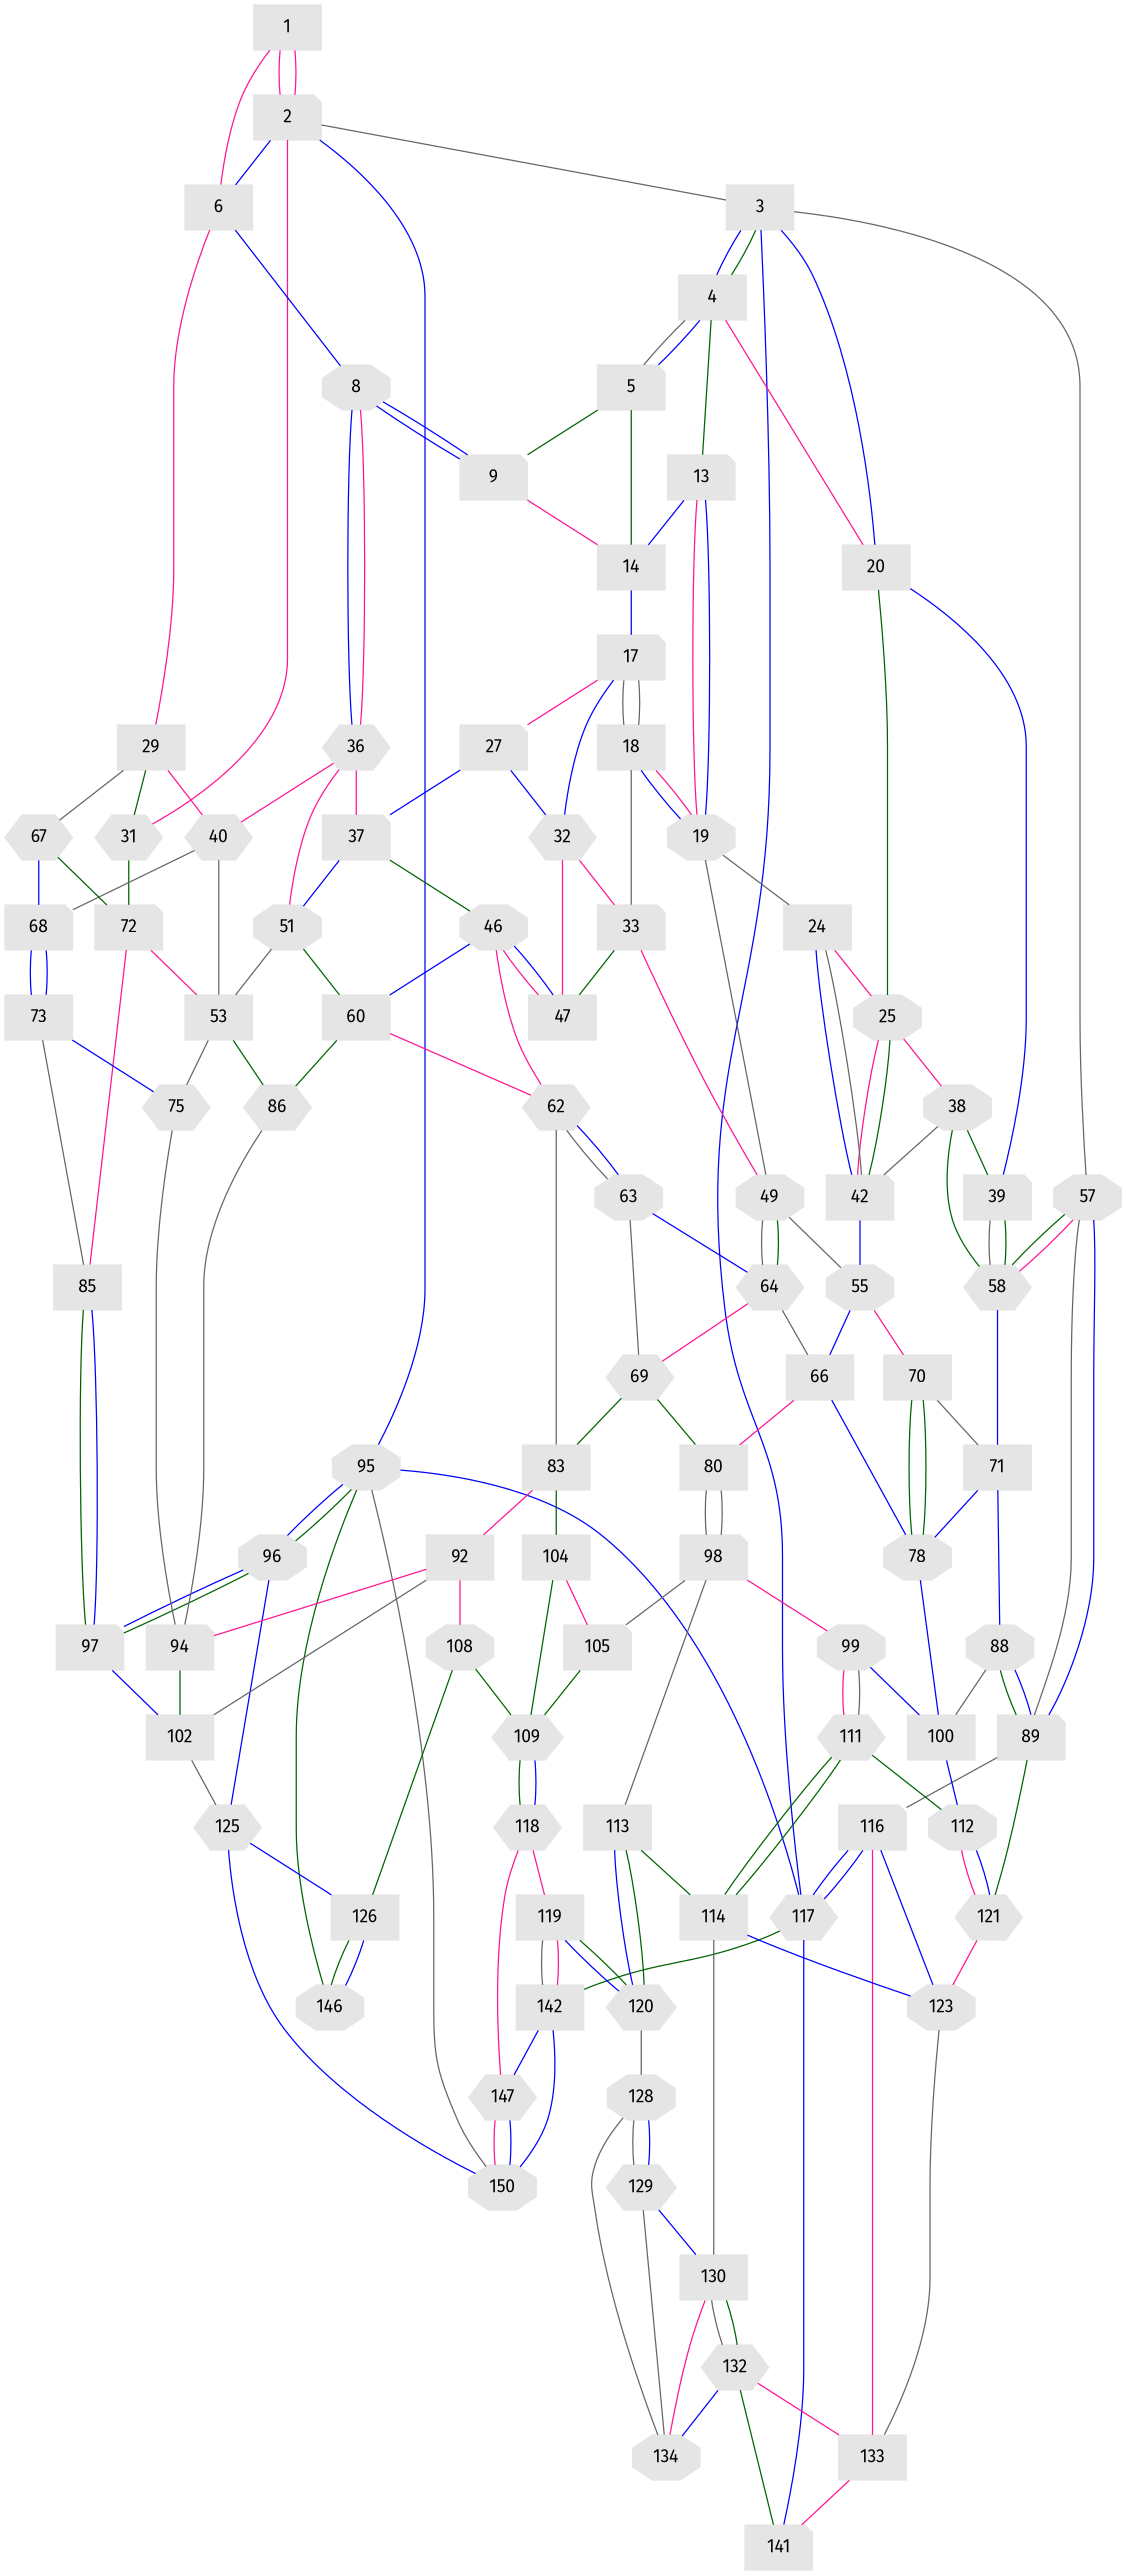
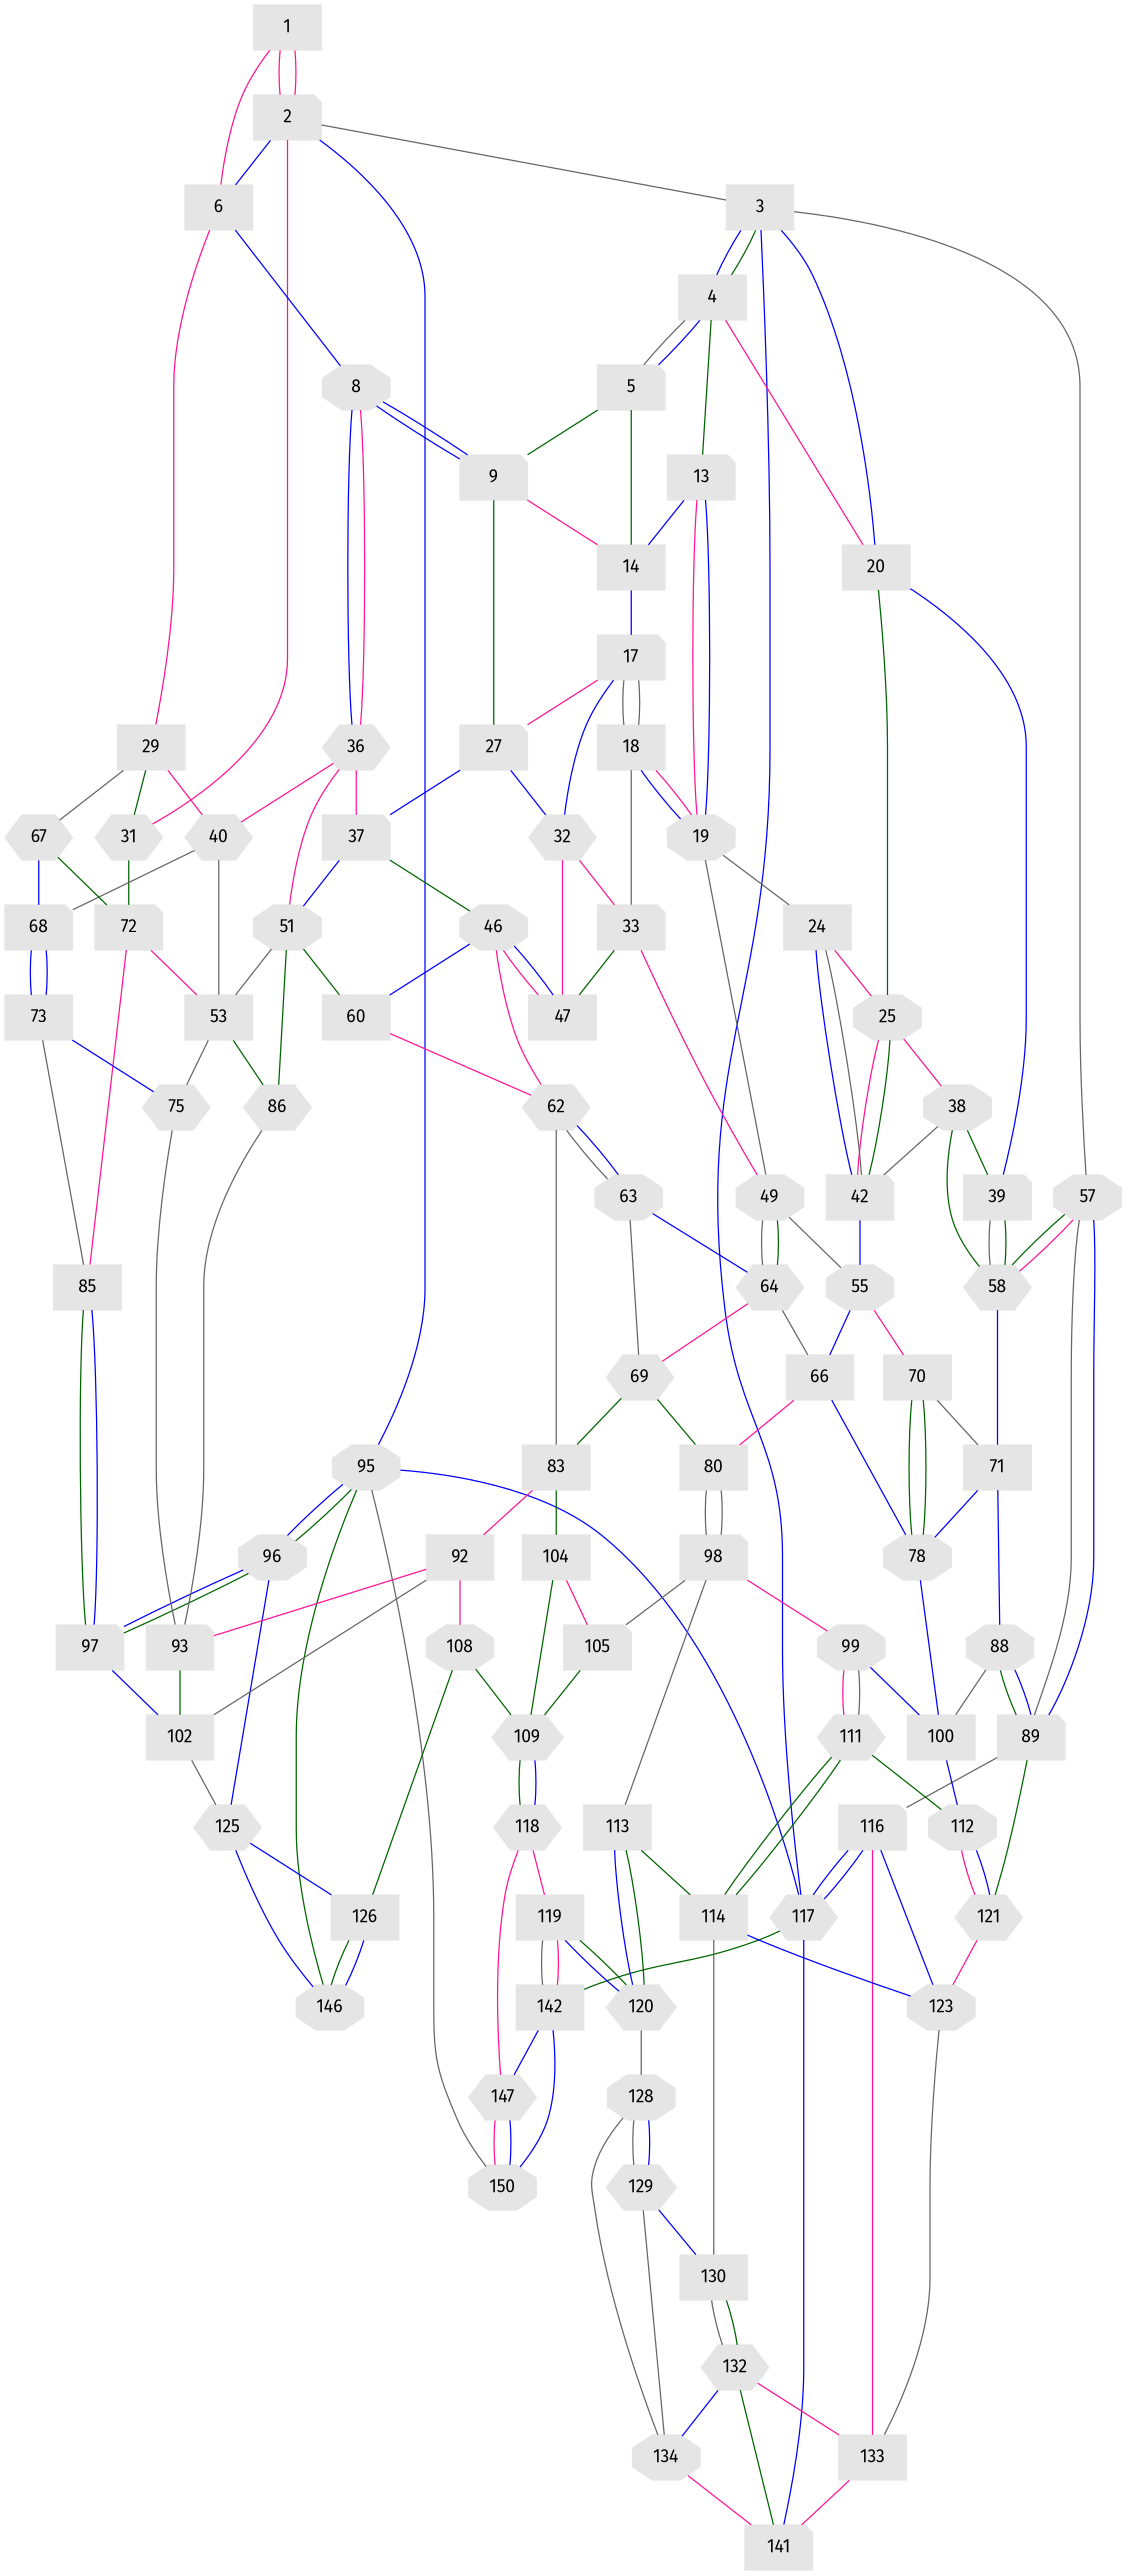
edge "9" -- "27": added
edge "60" -- "86": now "51" -- "86"
node "94": label "94" -> "93"
edge "125" -- "150": now "125" -- "146"
edge "130" -- "134": now "141" -- "134"
